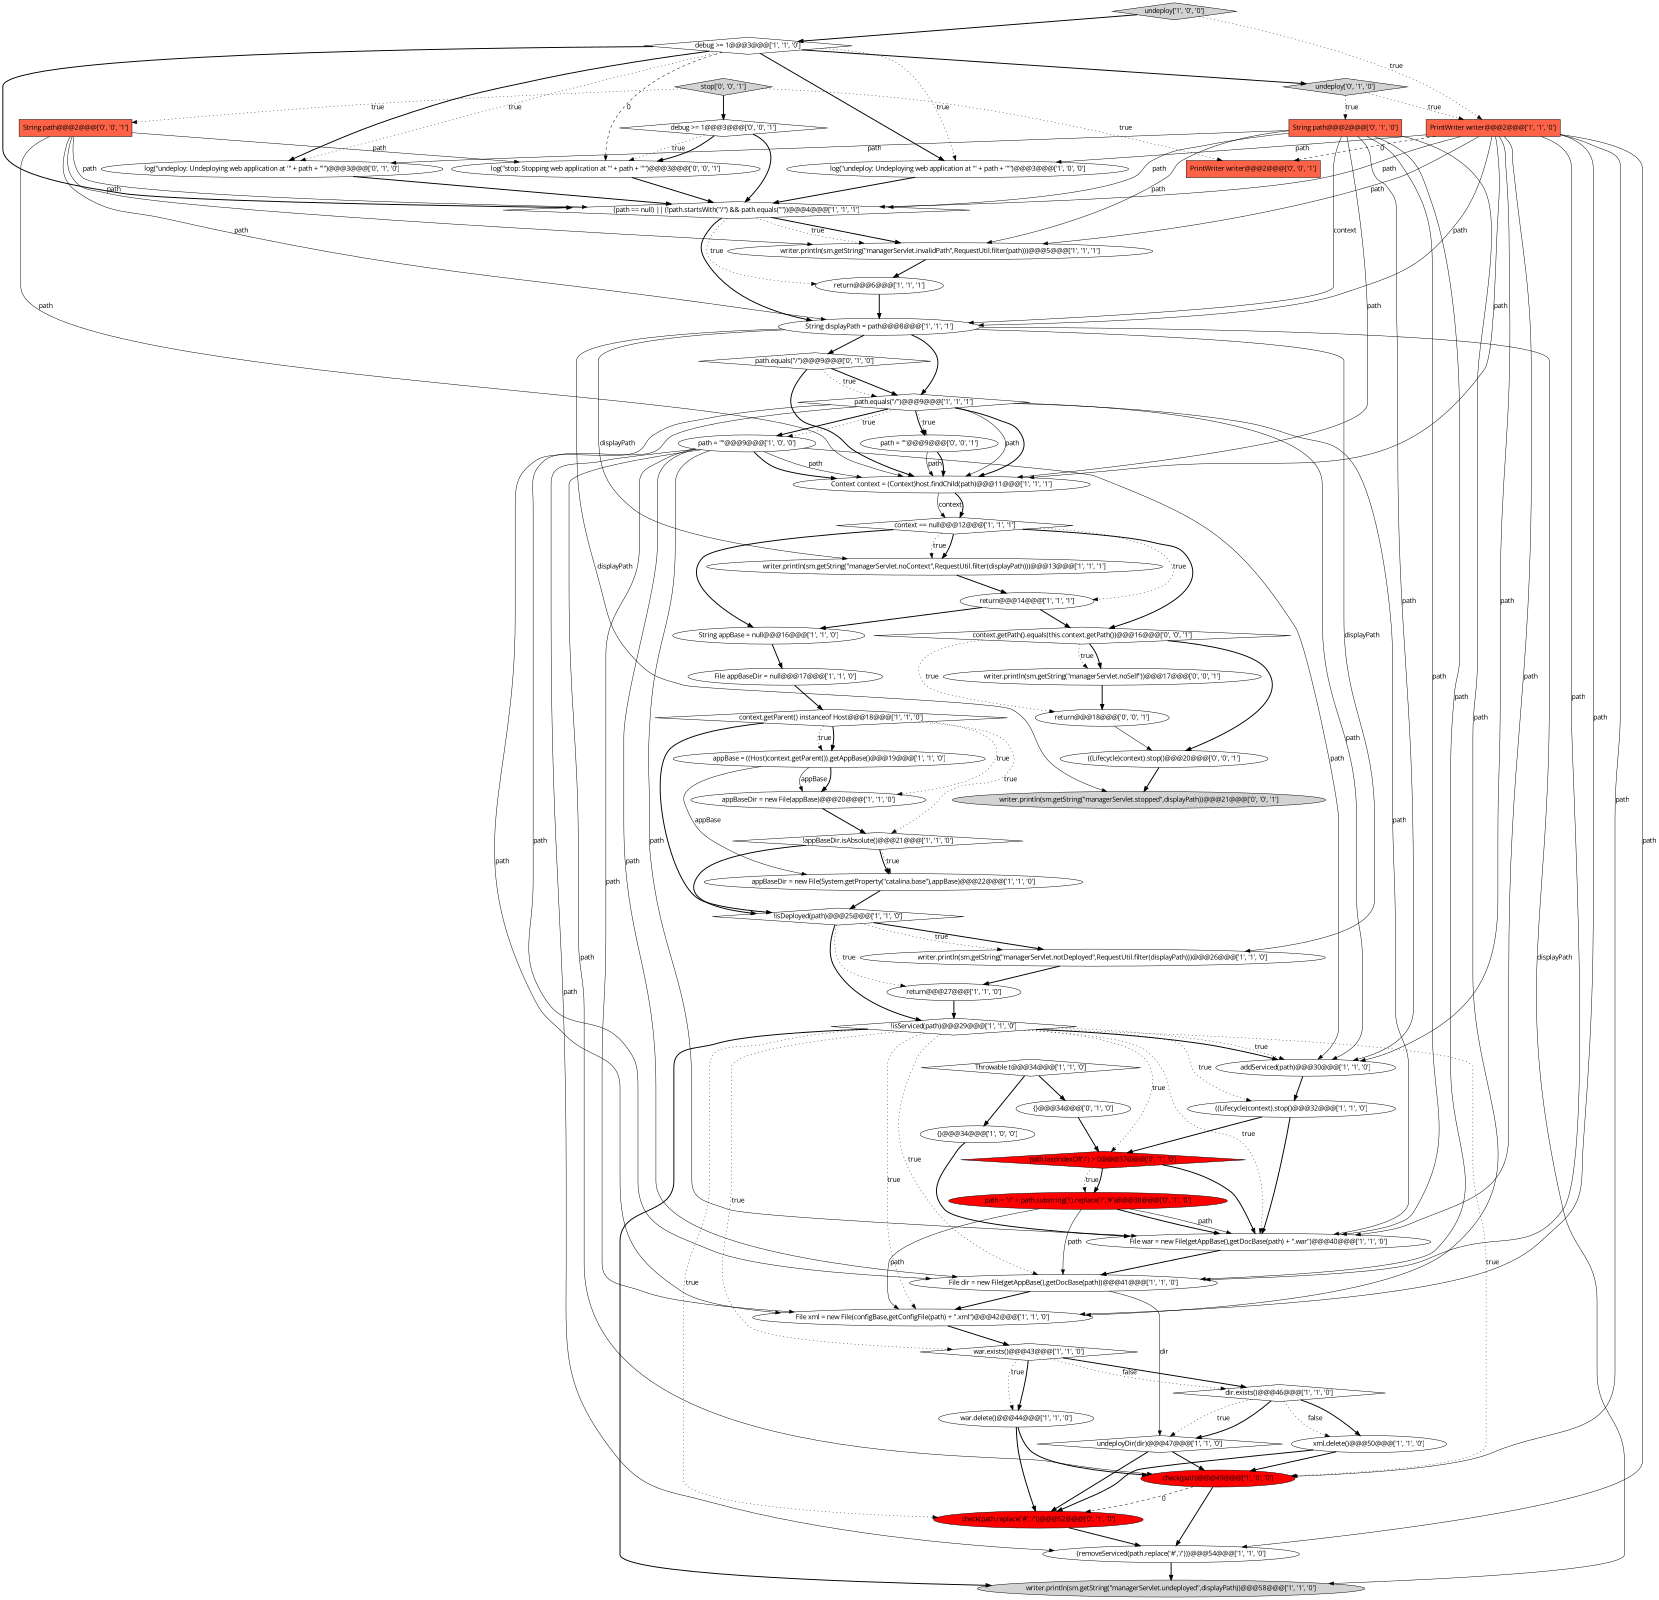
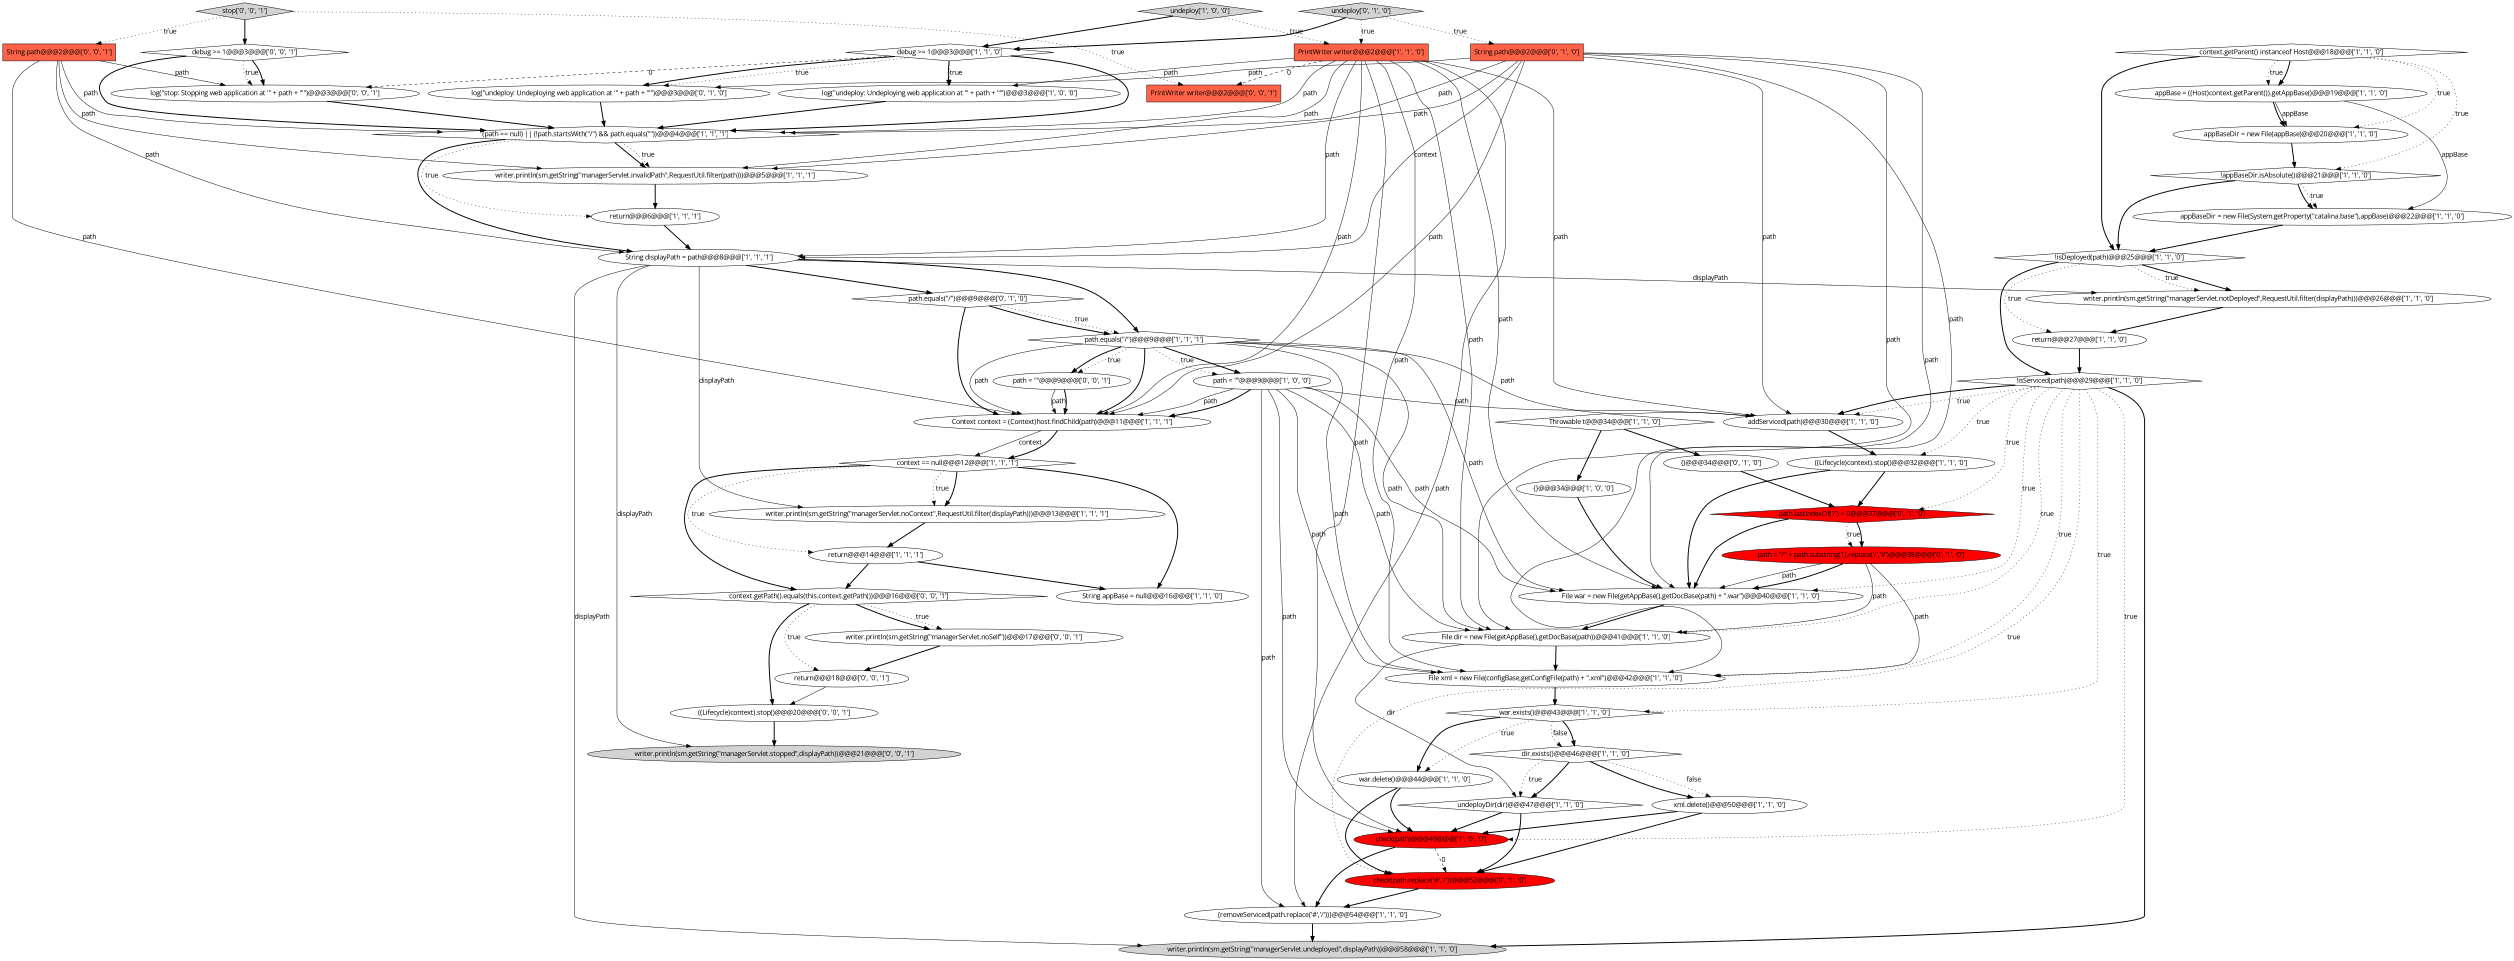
edge "debug >= 1@@@3@@@['1', '1', '0']" -> "undeploy['0', '1', '0']": reversed
node "File appBaseDir = null@@@17@@@['1', '1', '0']": removed
